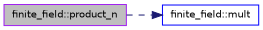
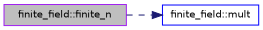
node "finite_field::product_n": label "finite_field::product_n" -> "finite_field::finite_n"
